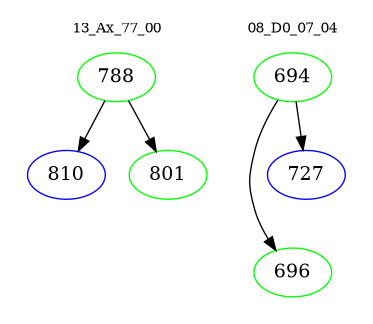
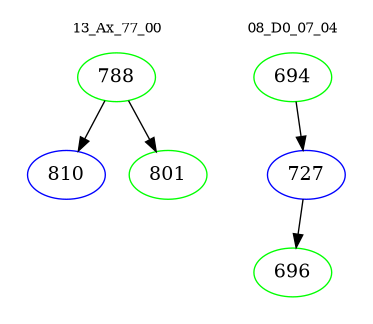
edge "694" -> "696": now "727" -> "696"
